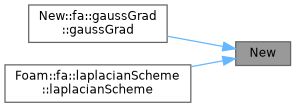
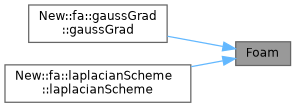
node "New": label "New" -> "Foam"
node "Foam::fa::laplacianScheme ::laplacianScheme": label "Foam::fa::laplacianScheme ::laplacianScheme" -> "New::fa::laplacianScheme ::laplacianScheme"
